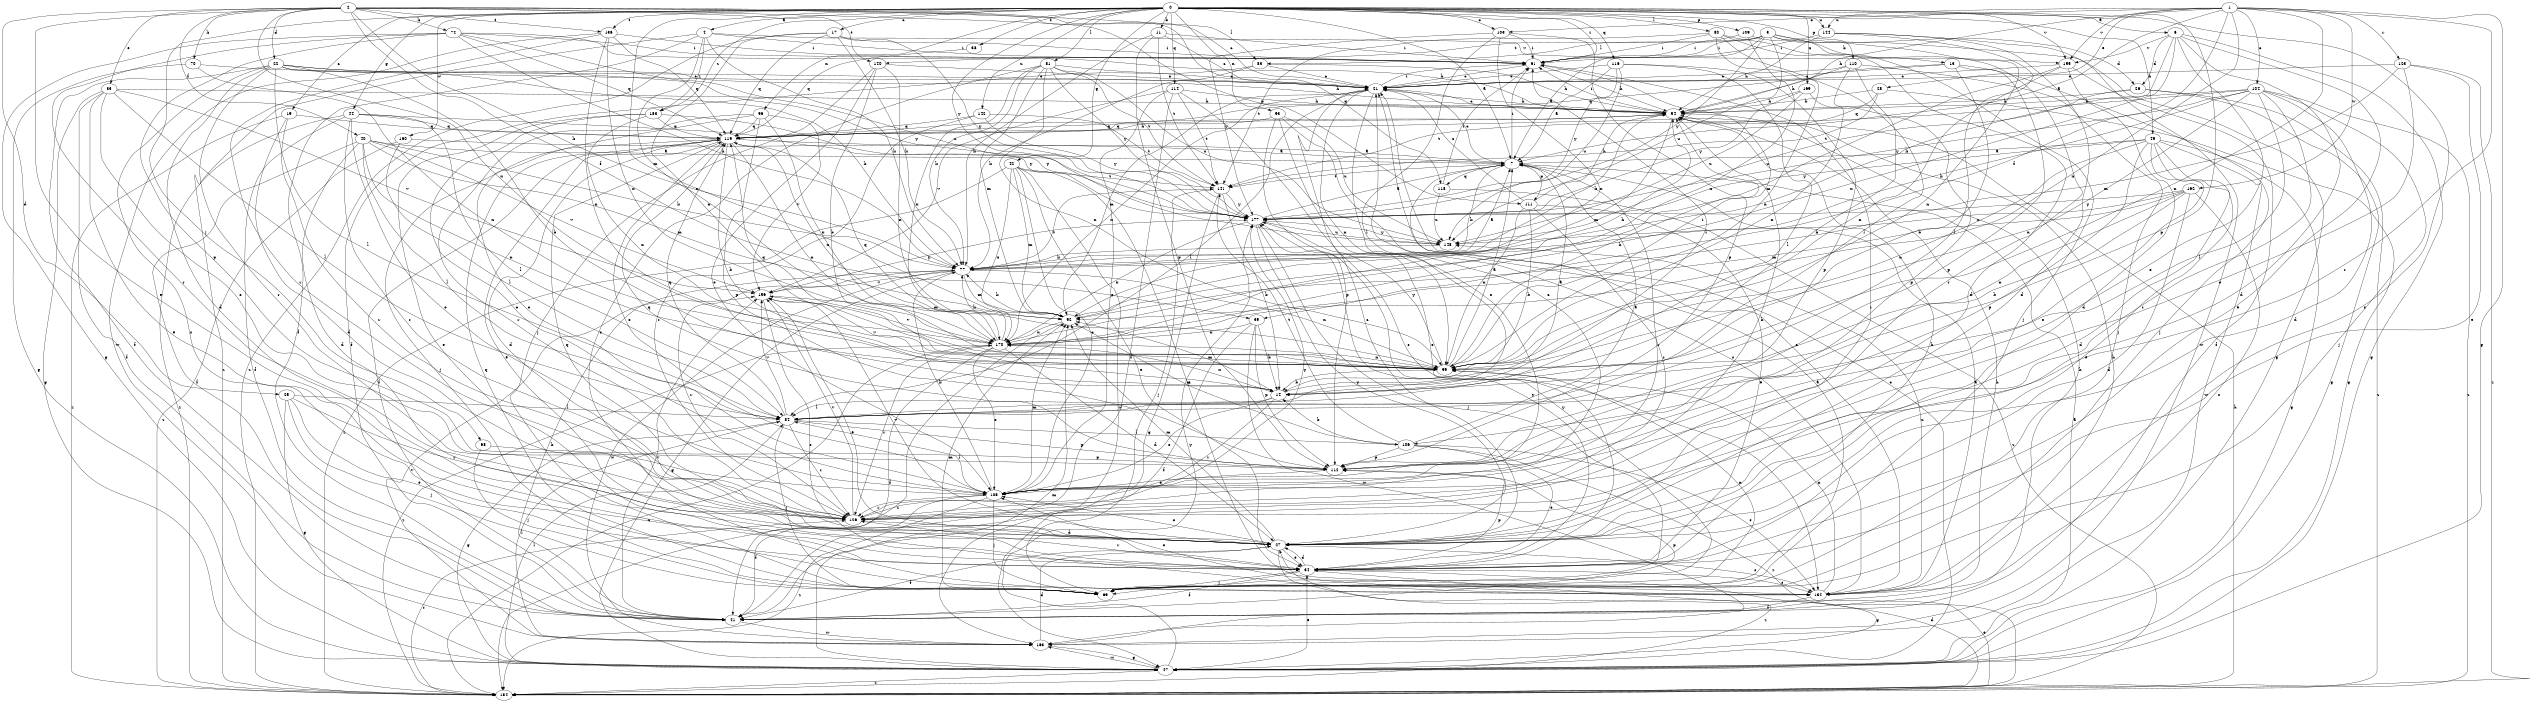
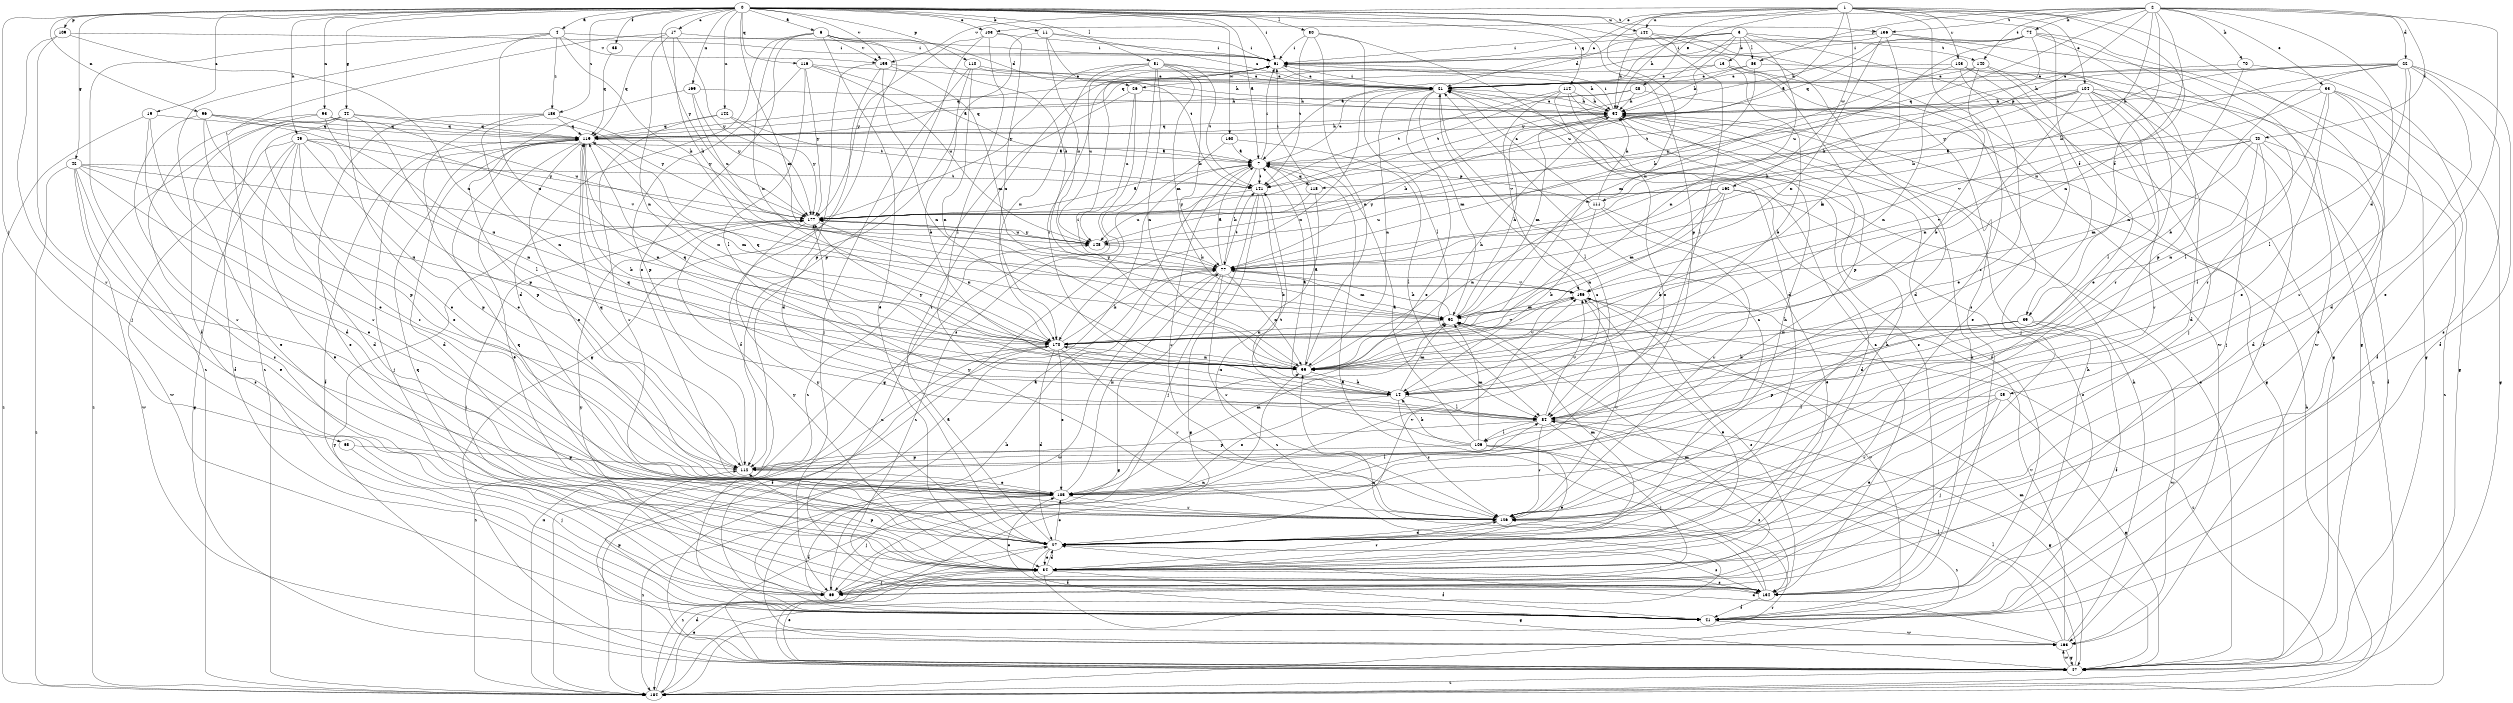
edge "80" -> "69": now "109" -> "69"
